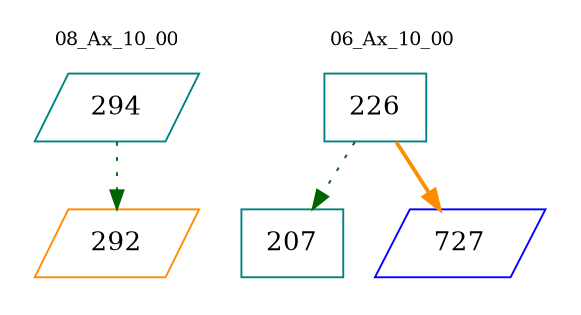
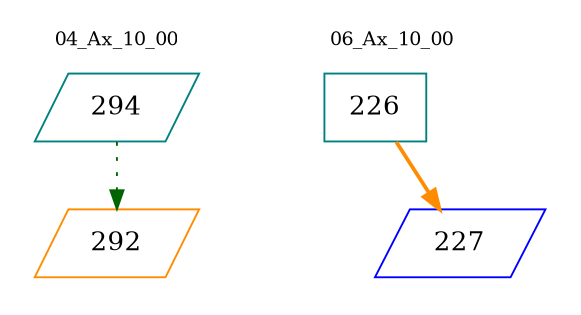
cluster "08_Ax_10_00": label "08_Ax_10_00" -> "04_Ax_10_00"
node "207": removed
node "727": label "727" -> "227"
